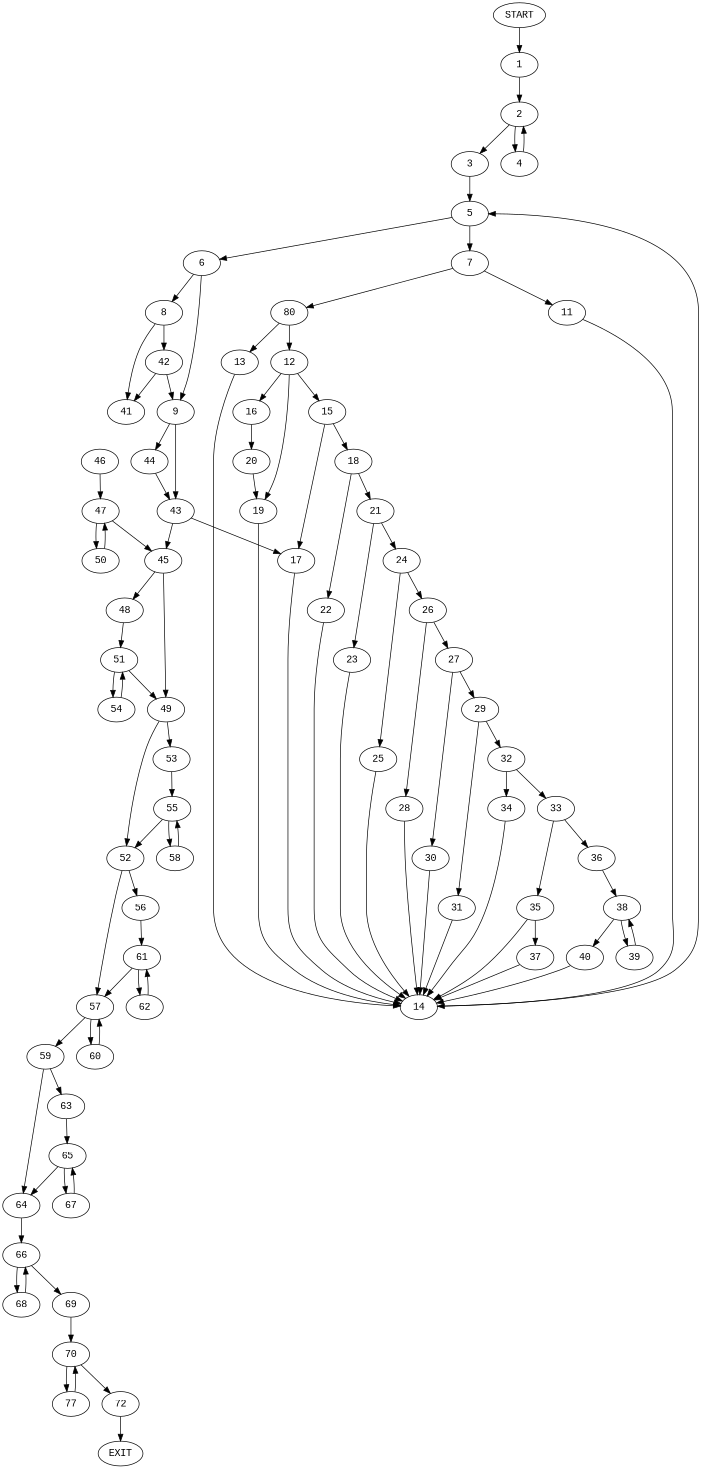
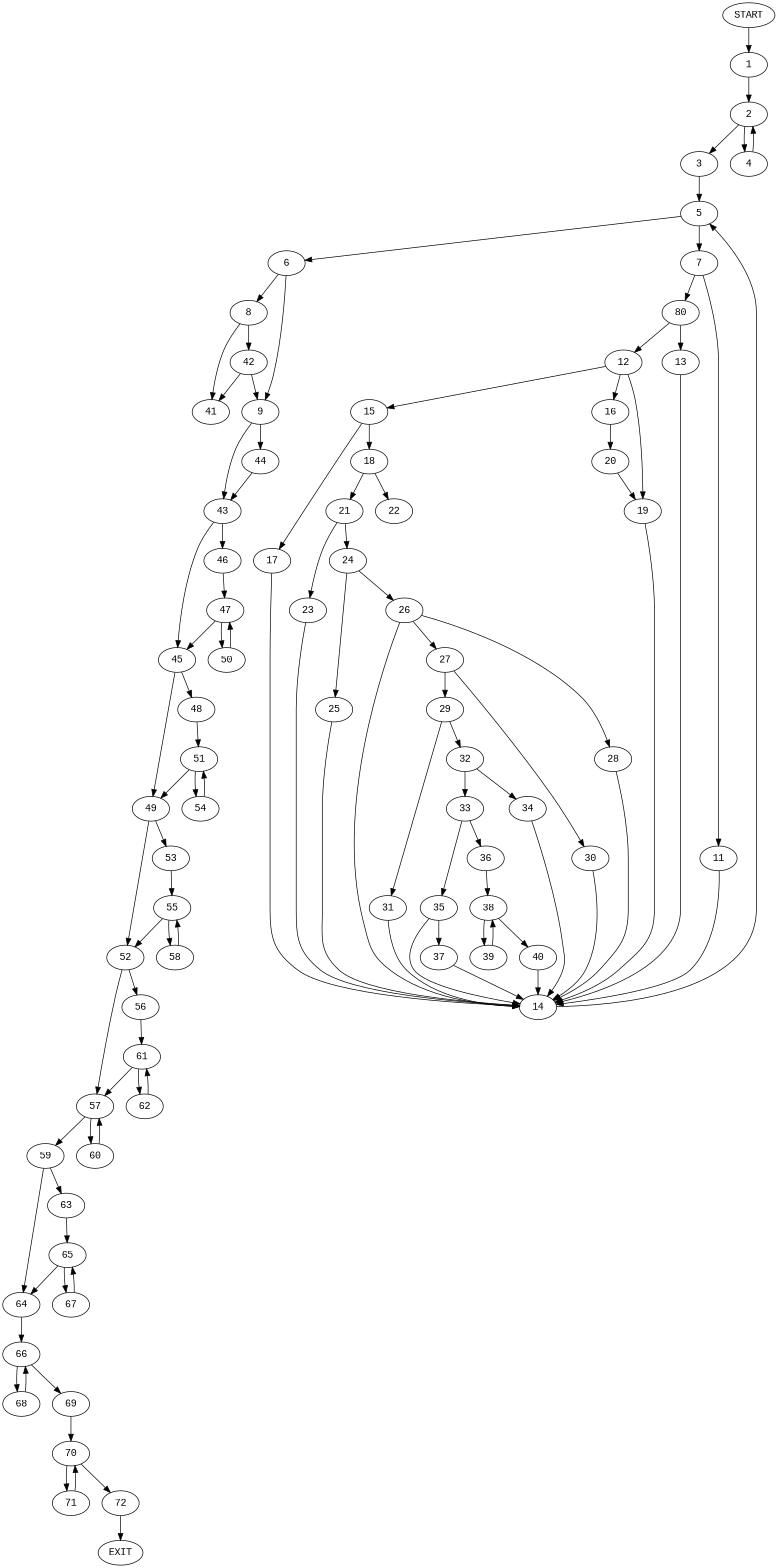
edge "43" -> "17": now "43" -> "46"
edge "22" -> "14": now "26" -> "14"
node "77": label "77" -> "71"
